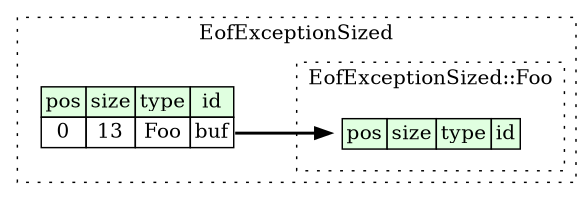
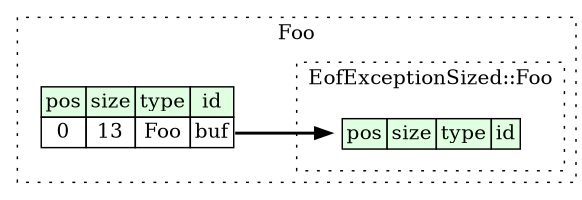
cluster "EofExceptionSized": label "EofExceptionSized" -> "Foo"
